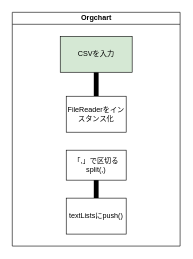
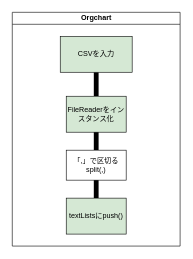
node "FileReaderをインスタンス化": fillcolor #ffffff -> #d5e8d4
edge "FileReaderをインスタンス化" -- "「,」で区切る split(,)": added
node "textListsにpush()": fillcolor #ffffff -> #d5e8d4
